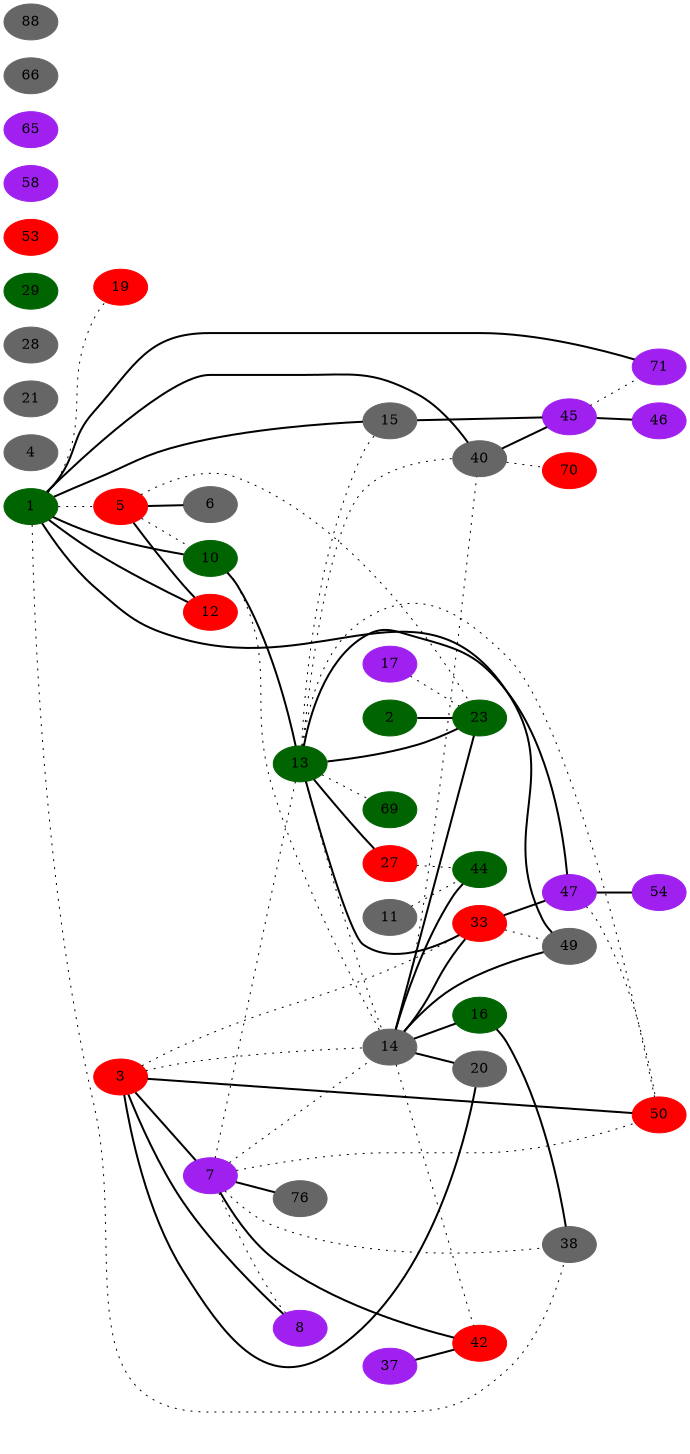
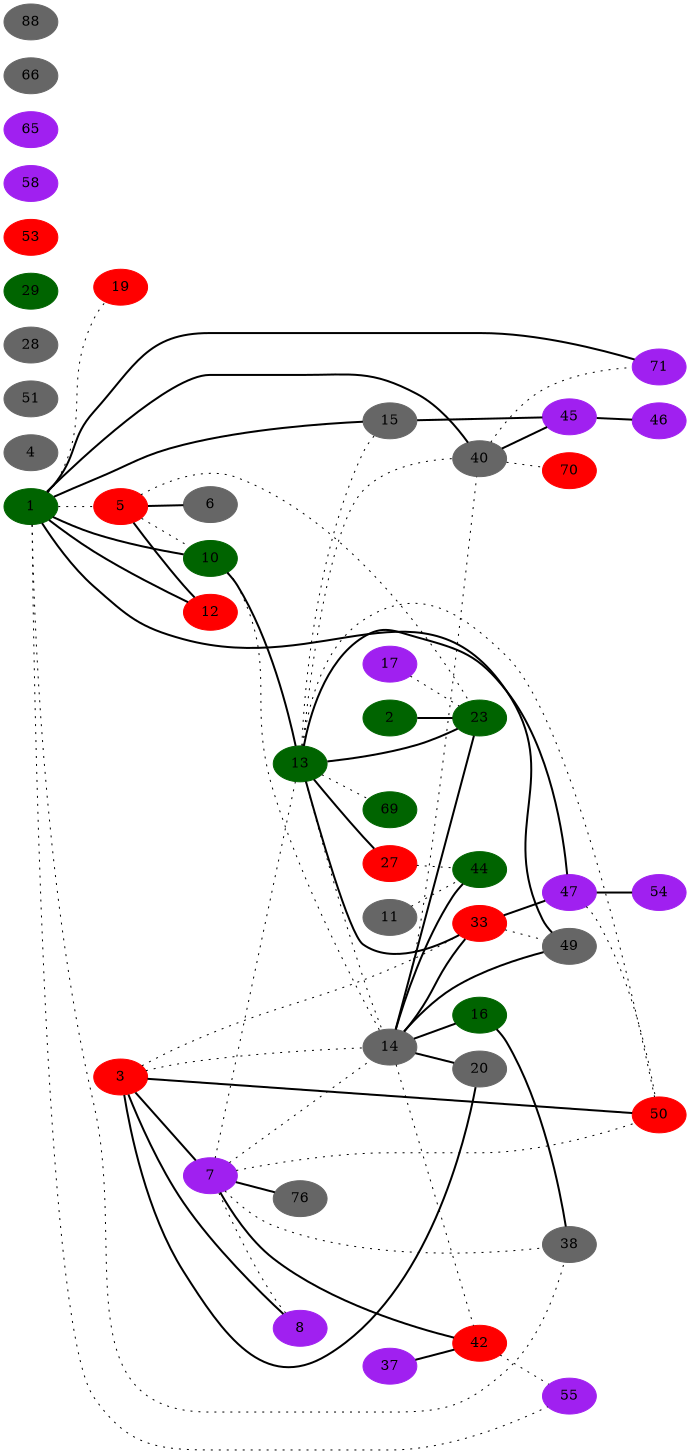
edge "71" -- "45": now "71" -- "40"
node "21": label "21" -> "51"
node "55": added
